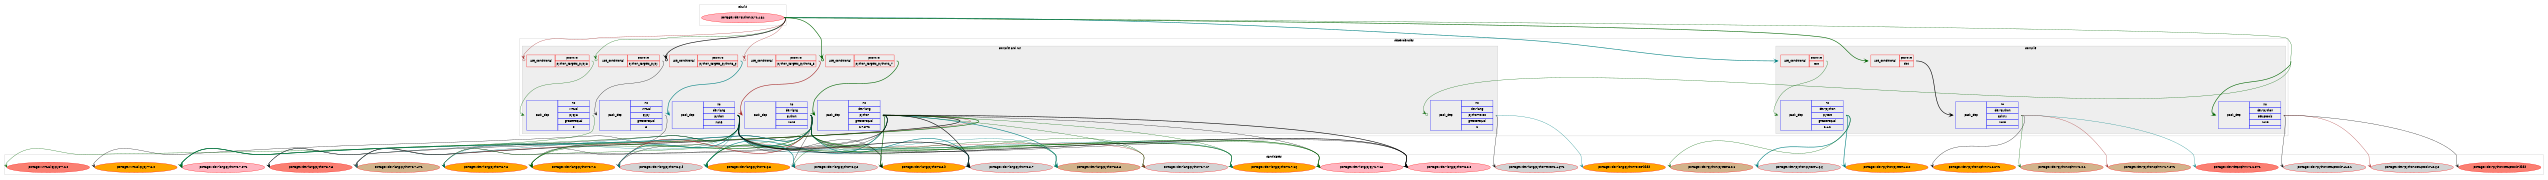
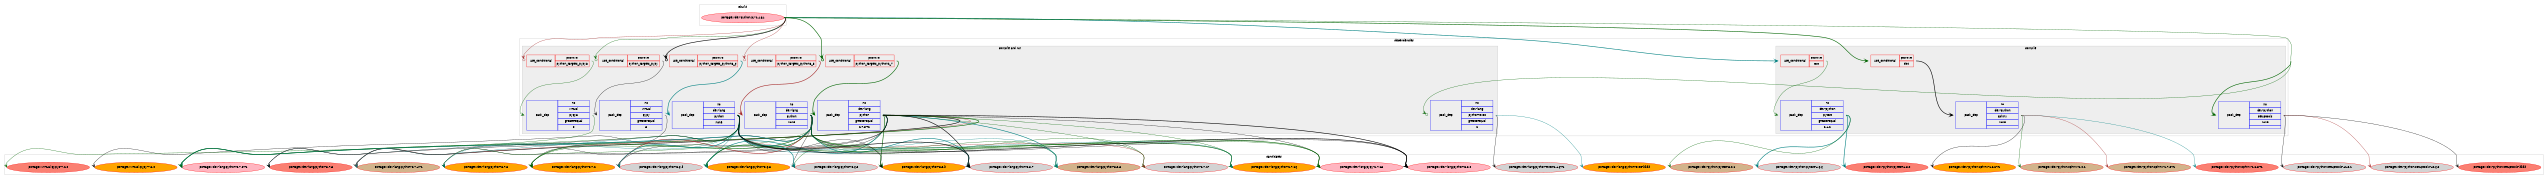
node "portage://dev-python/pytest-4.5.0": fillcolor orange -> salmon
node "portage://dev-dep/sphinx-1.2.3-r1": label "portage://dev-dep/sphinx-1.2.3-r1" -> "portage://dev-python/sphinx-1.2.3-r1"
